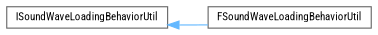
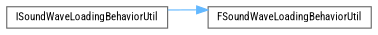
edge "FSoundWaveLoadingBehaviorUtil" -> "ISoundWaveLoadingBehaviorUtil": reversed
